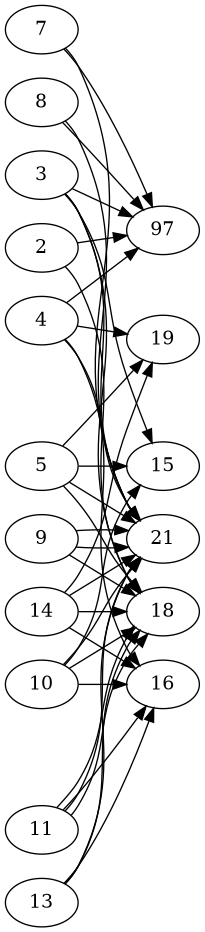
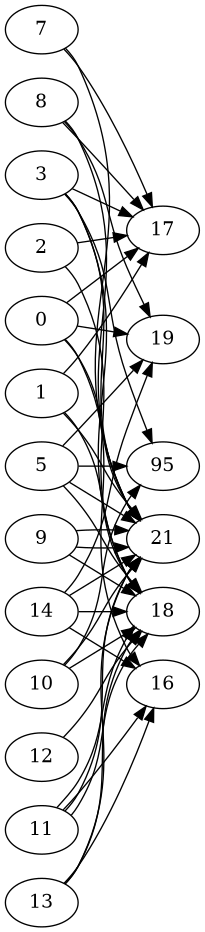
node "97": label "97" -> "17"
edge "8" -> "19": added
node "4": label "4" -> "0"
node "1": added
node "15": label "15" -> "95"
edge "10" -> "16": removed
node "12": added
